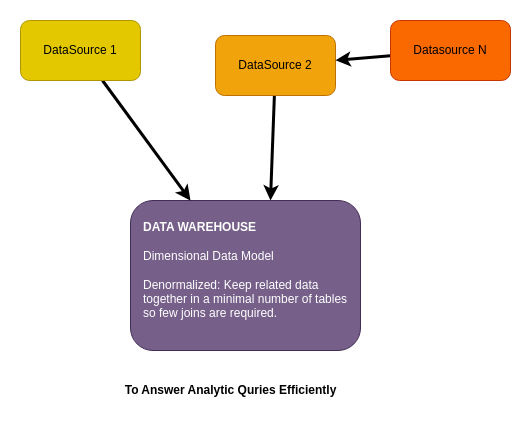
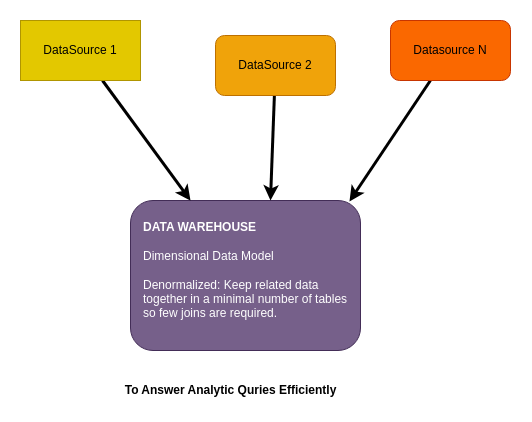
node "DataSource 1": shape rounded rectangle -> rectangle
edge "Datasource N" -> "DataSource 2": now "Datasource N" -> "DATA WAREHOUSE Dimensional Data Model Denormalized: Keep related data together in a minimal number of tables so few joins are required."
